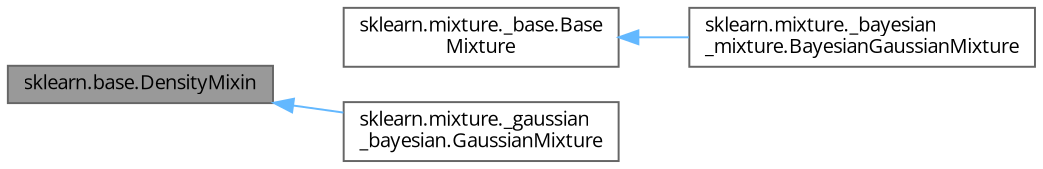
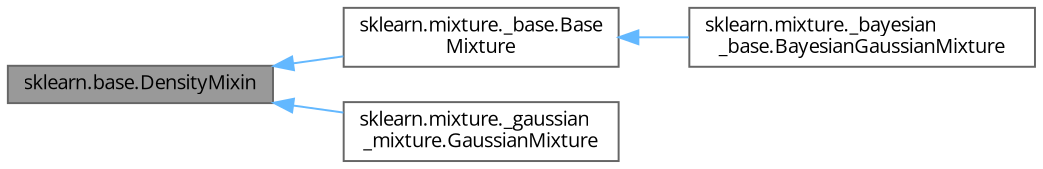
node "sklearn.mixture._bayesian _mixture.BayesianGaussianMixture": label "sklearn.mixture._bayesian _mixture.BayesianGaussianMixture" -> "sklearn.mixture._bayesian _base.BayesianGaussianMixture"
edge "sklearn.mixture._base.Base Mixture" -> "sklearn.base.DensityMixin": added
node "sklearn.mixture._gaussian _bayesian.GaussianMixture": label "sklearn.mixture._gaussian _bayesian.GaussianMixture" -> "sklearn.mixture._gaussian _mixture.GaussianMixture"
